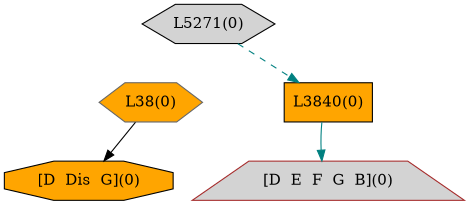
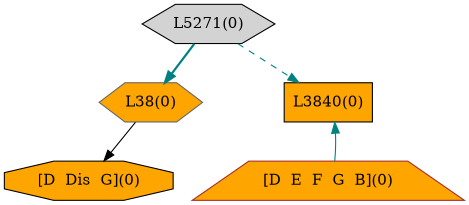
edge "L5271(0)" -> "L38(0)": added
edge "L3840(0)" -> "[D  E  F  G  B](0)": reversed
node "[D  E  F  G  B](0)": fillcolor lightgrey -> orange
